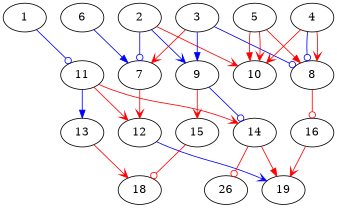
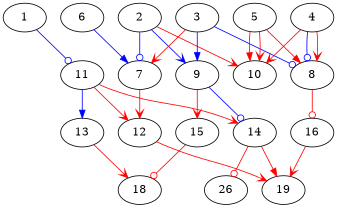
edge "12" -> "19": color blue -> red
